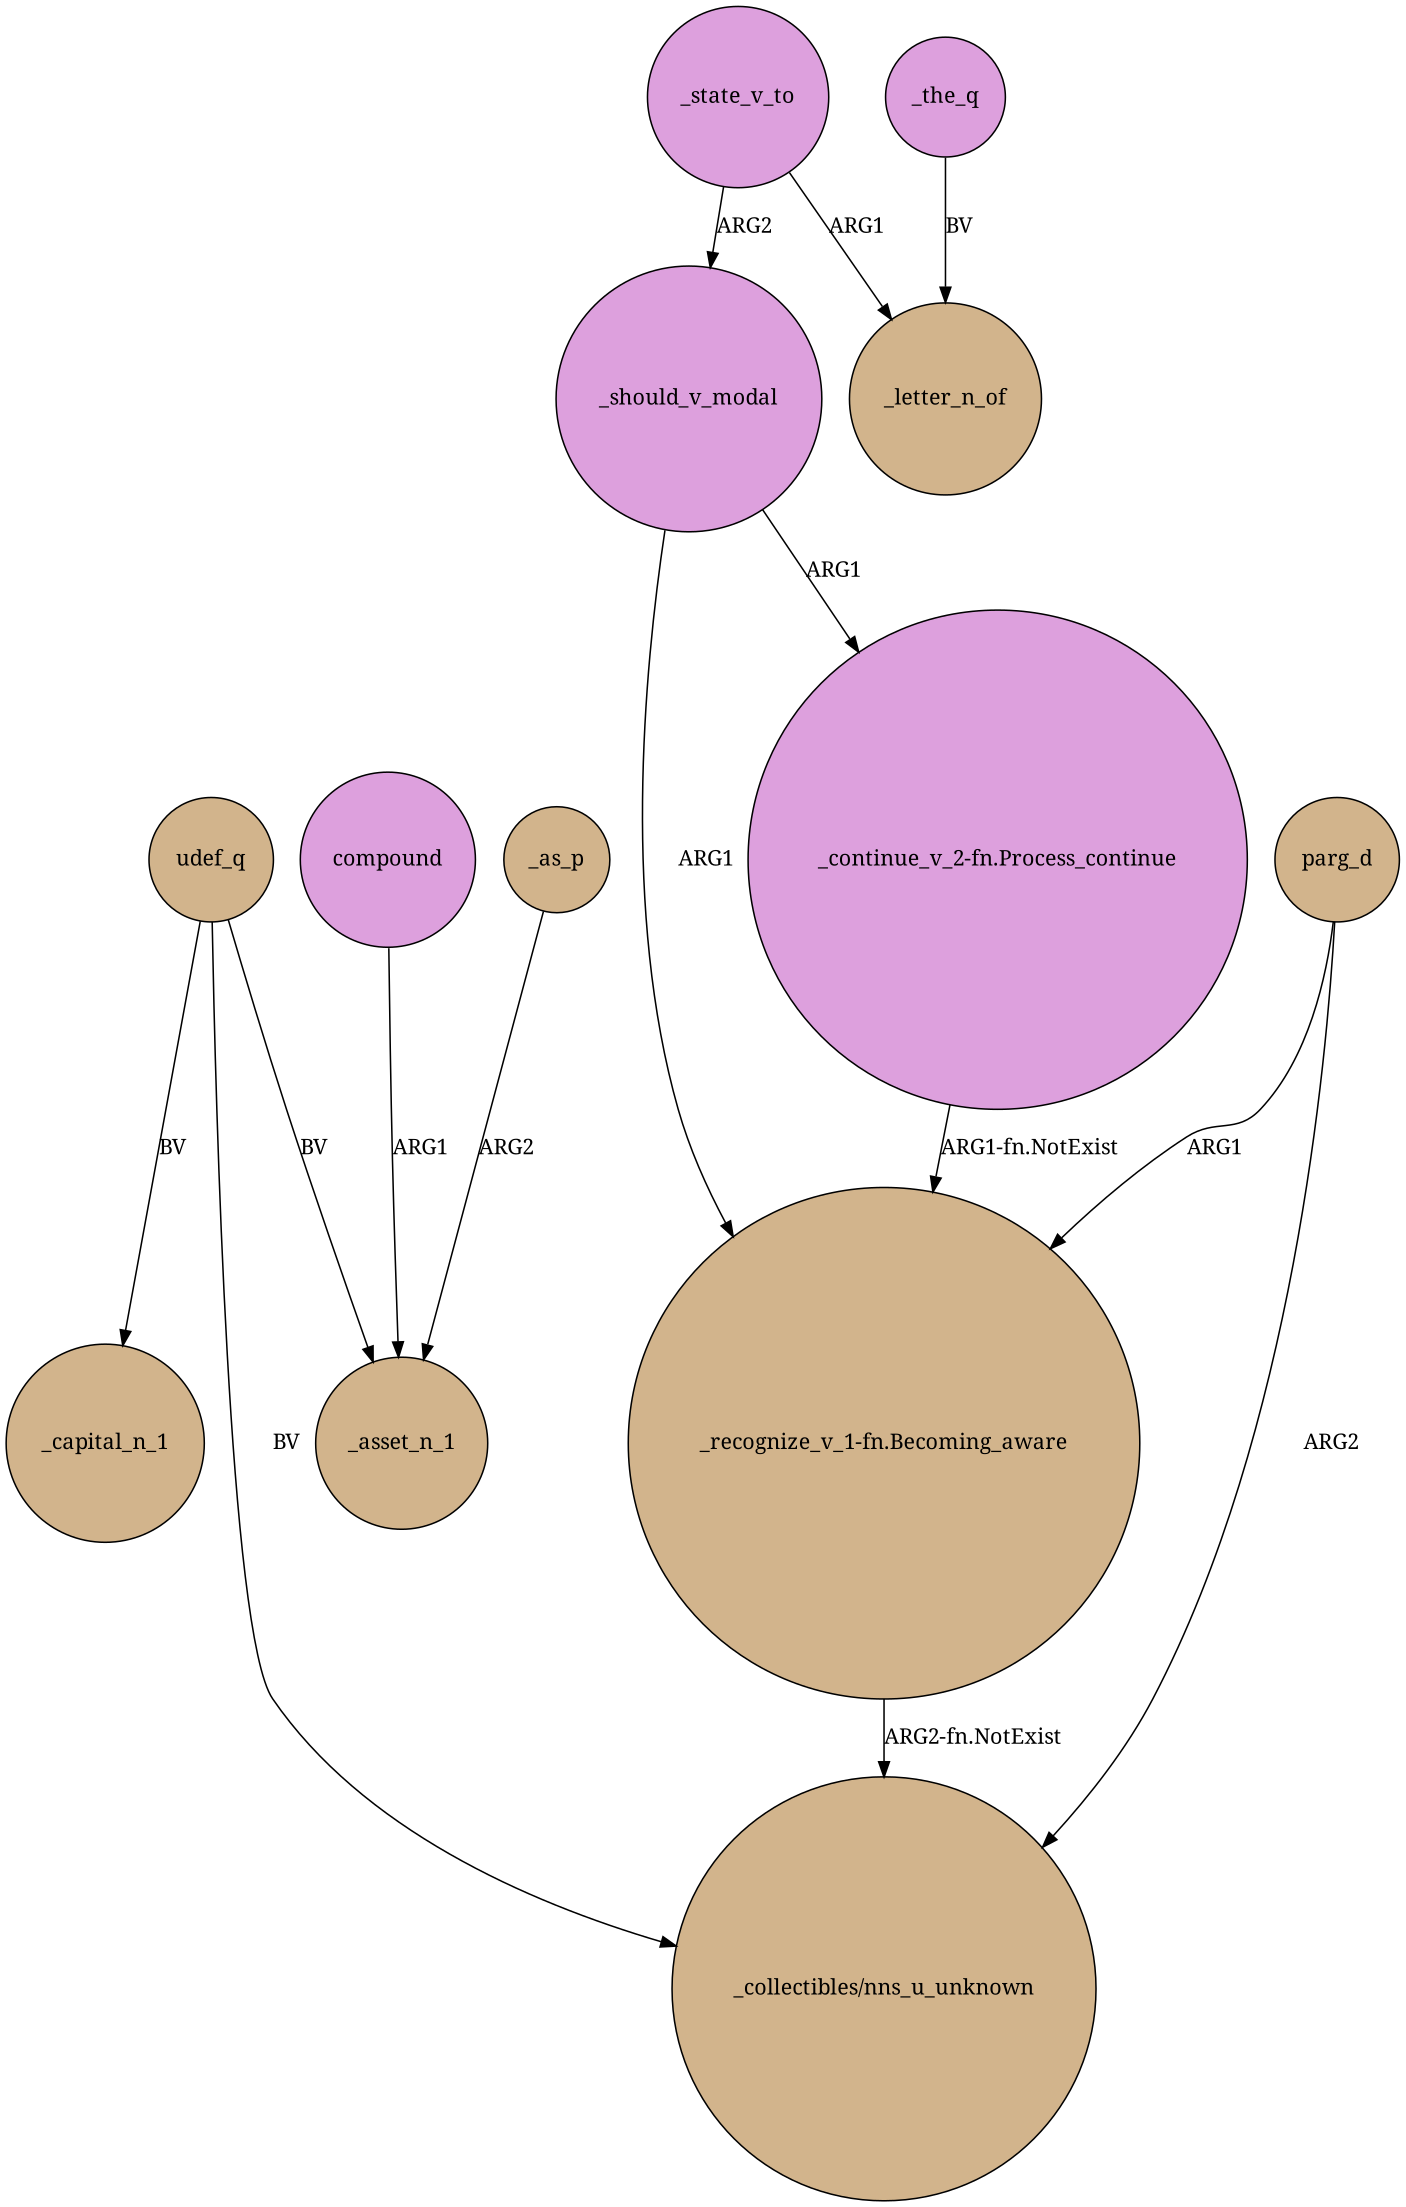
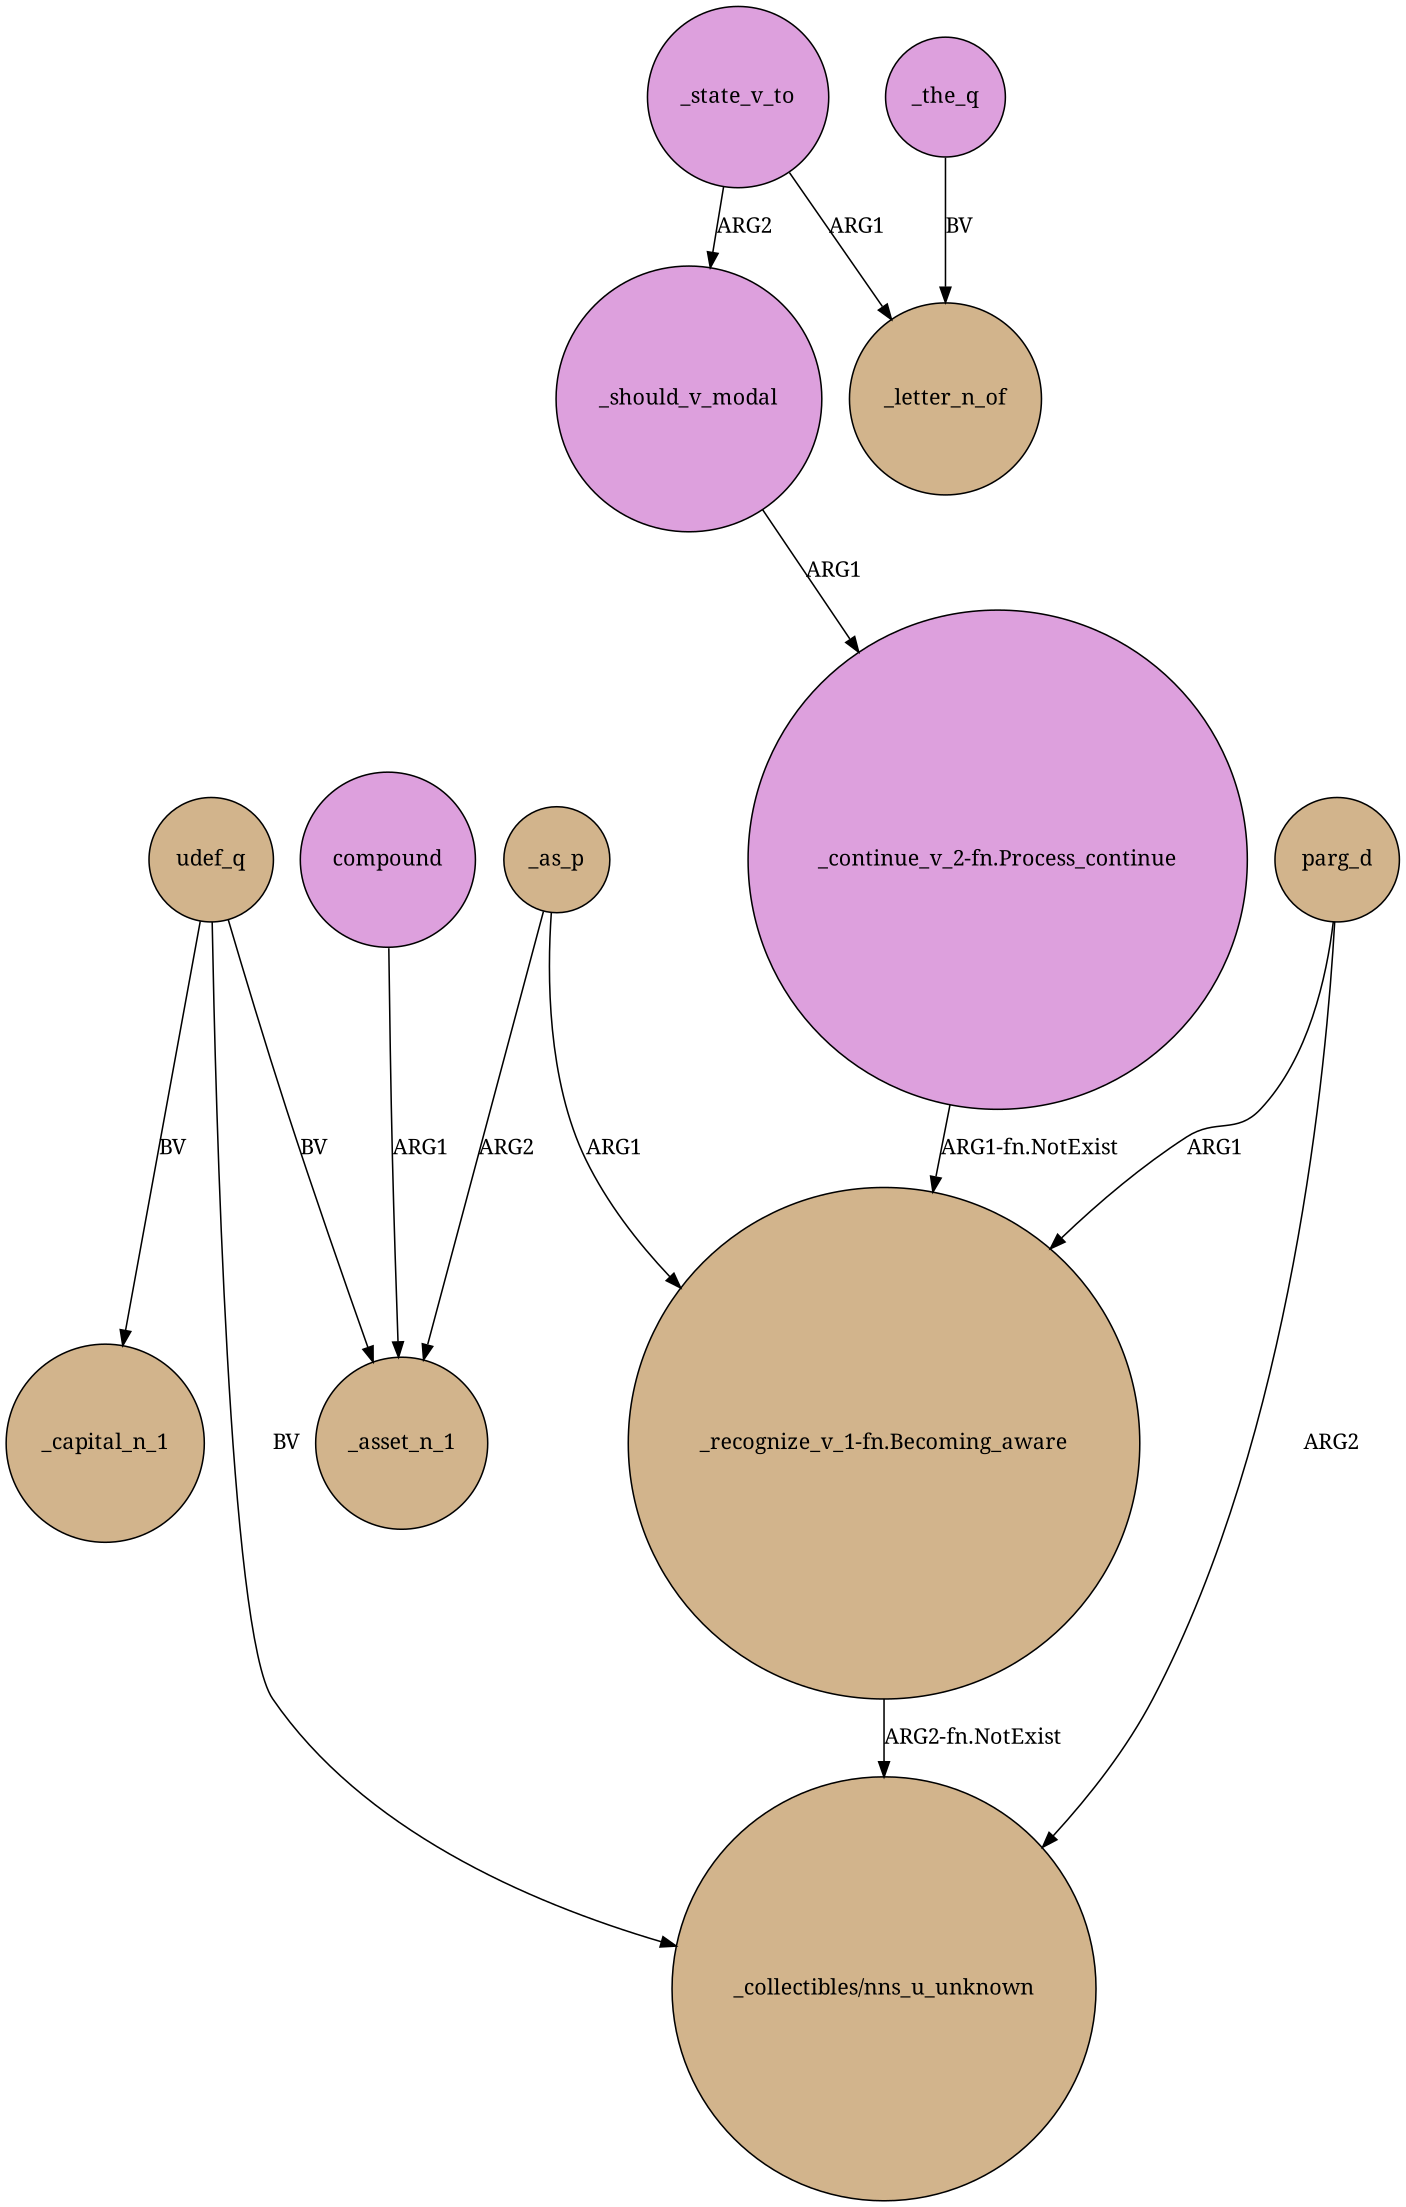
edge "_should_v_modal" -> "_recognize_v_1-fn.Becoming_aware": now "_as_p" -> "_recognize_v_1-fn.Becoming_aware"
